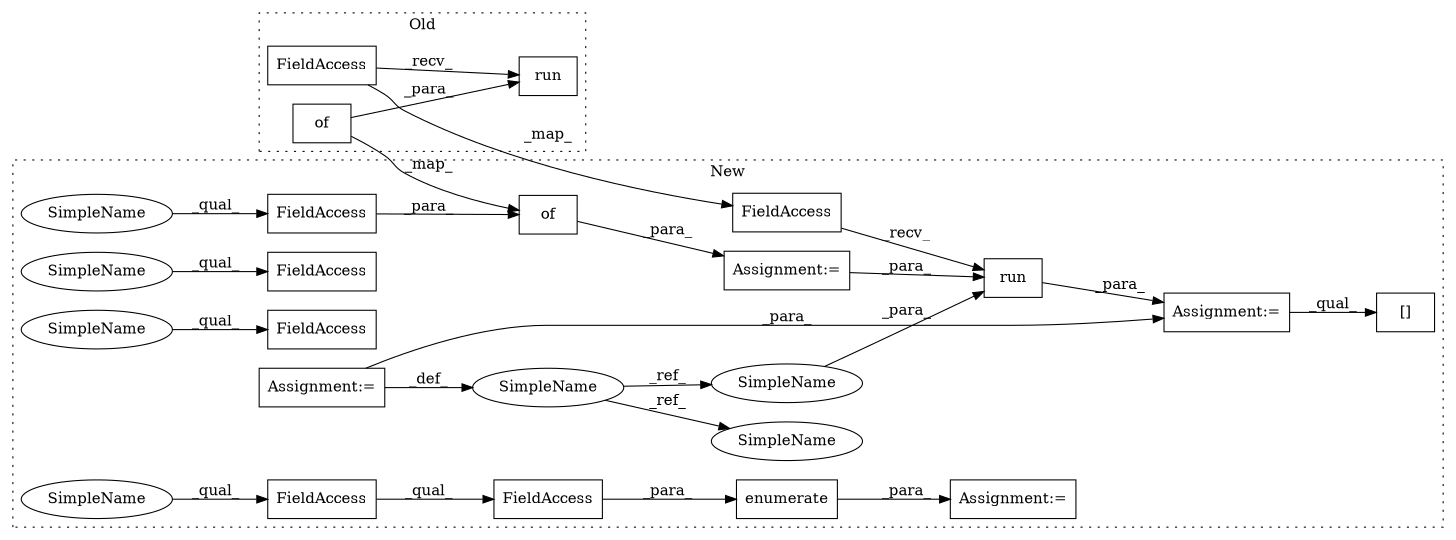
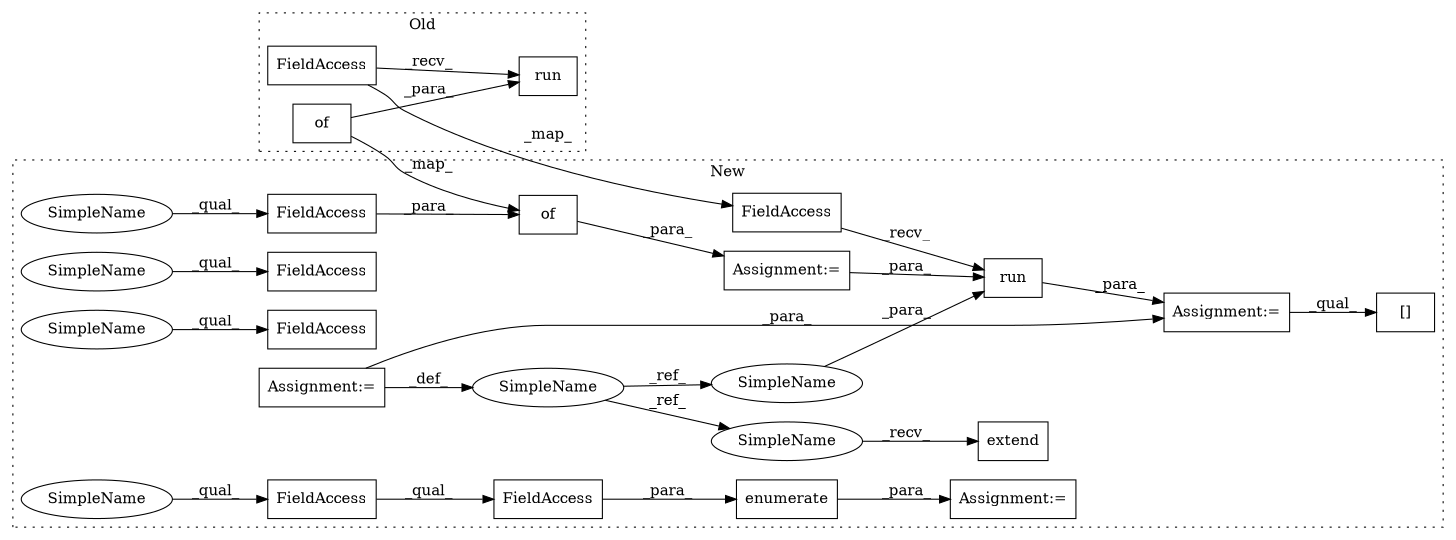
node "extend": added
